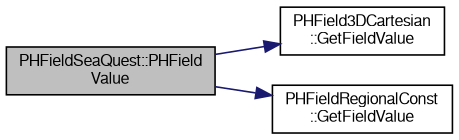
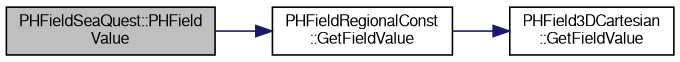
edge "PHFieldSeaQuest::PHField Value" -> "PHField3DCartesian ::GetFieldValue": now "PHFieldRegionalConst ::GetFieldValue" -> "PHField3DCartesian ::GetFieldValue"
